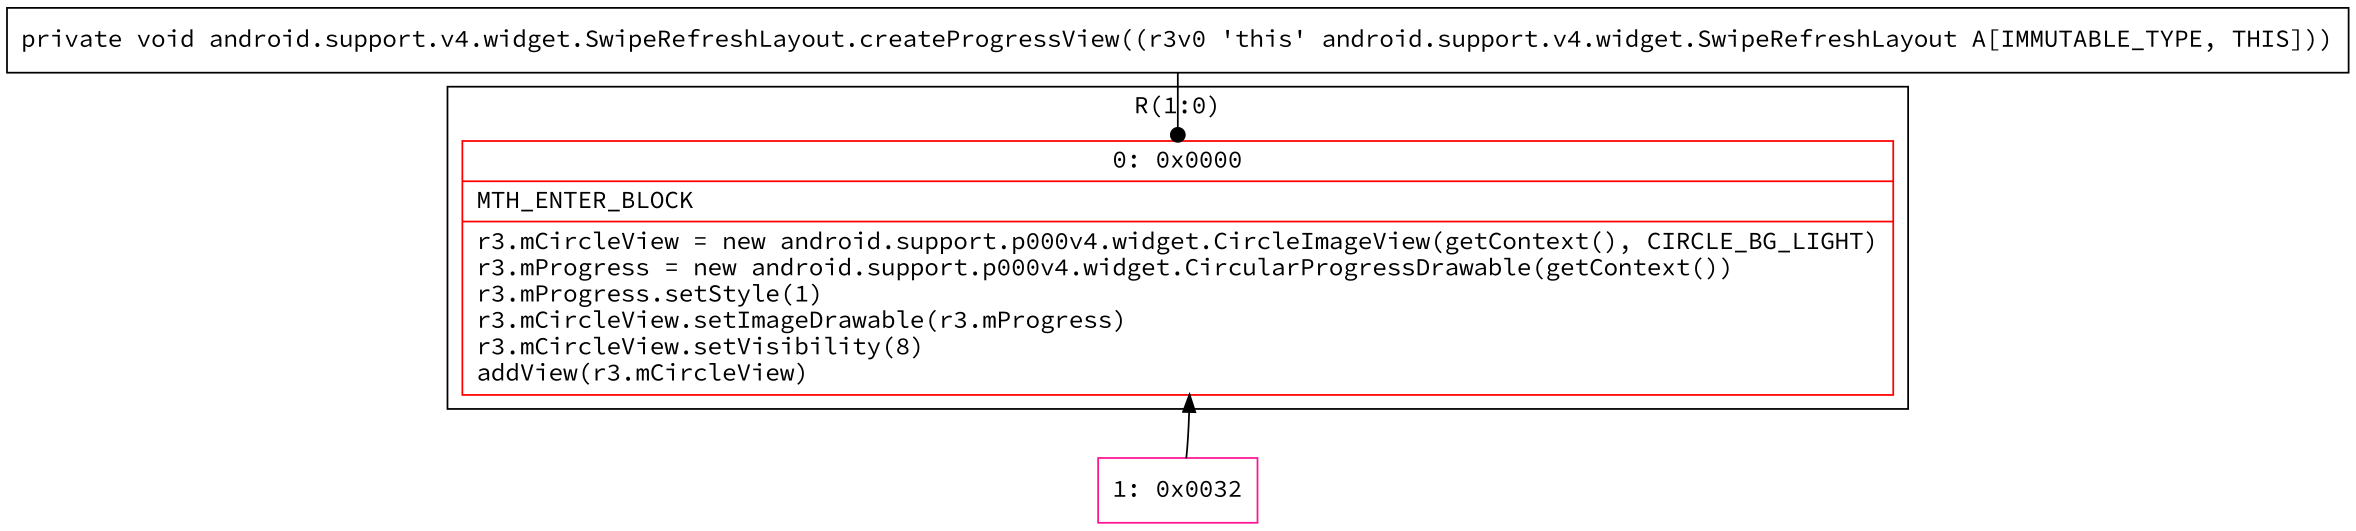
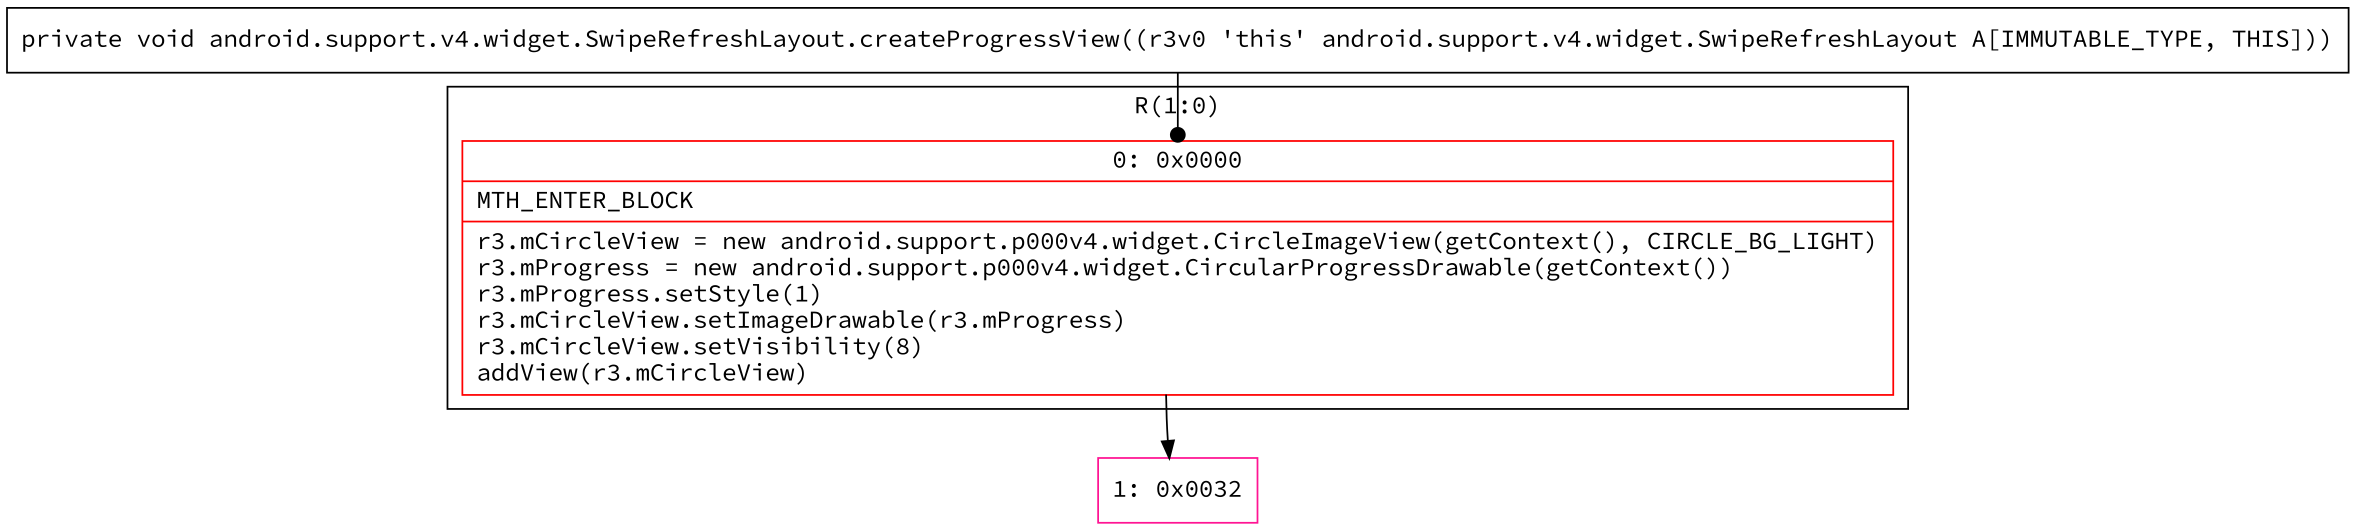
edge "1: 0x0032" -> "0: 0x0000": reversed
